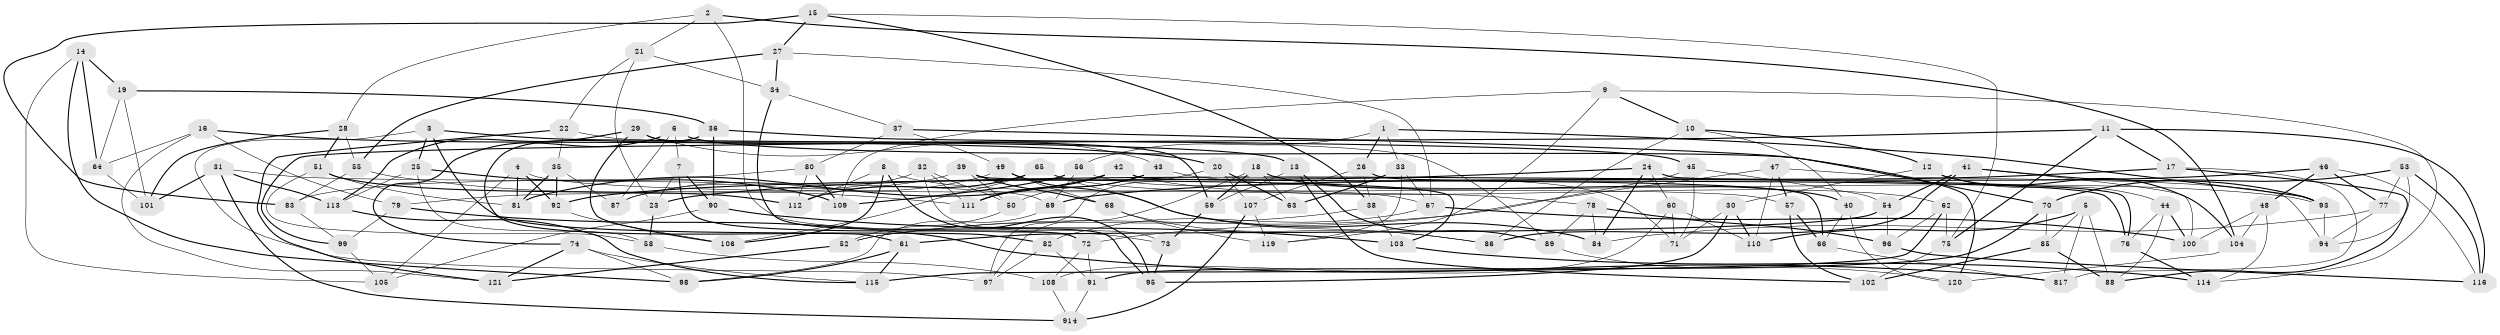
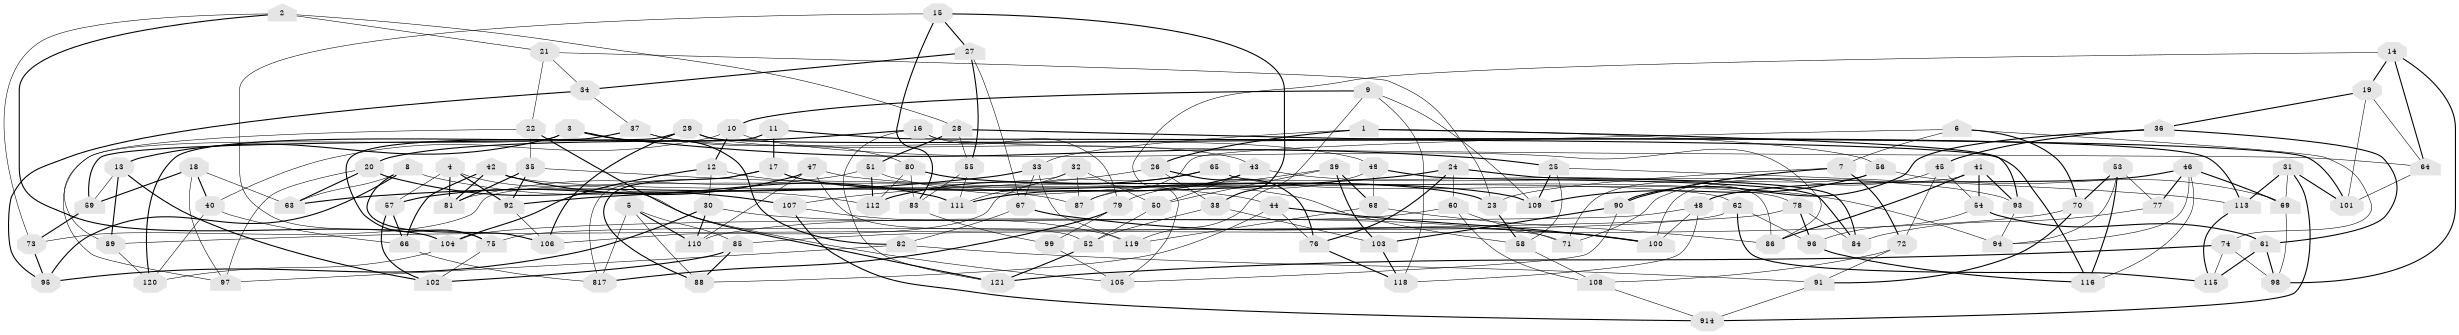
edge "11" -- "99": removed
edge "6" -- "74": style bold -> solid
edge "20" -- "107": style solid -> bold
edge "8" -- "67": now "8" -- "63"
edge "77" -- "94": now "46" -- "94"
node "114": label "114" -> "118"
